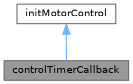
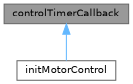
edge "controlTimerCallback" -> "initMotorControl": reversed
